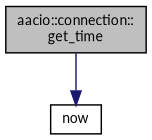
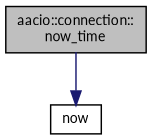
node "aacio::connection:: get_time": label "aacio::connection:: get_time" -> "aacio::connection:: now_time"
